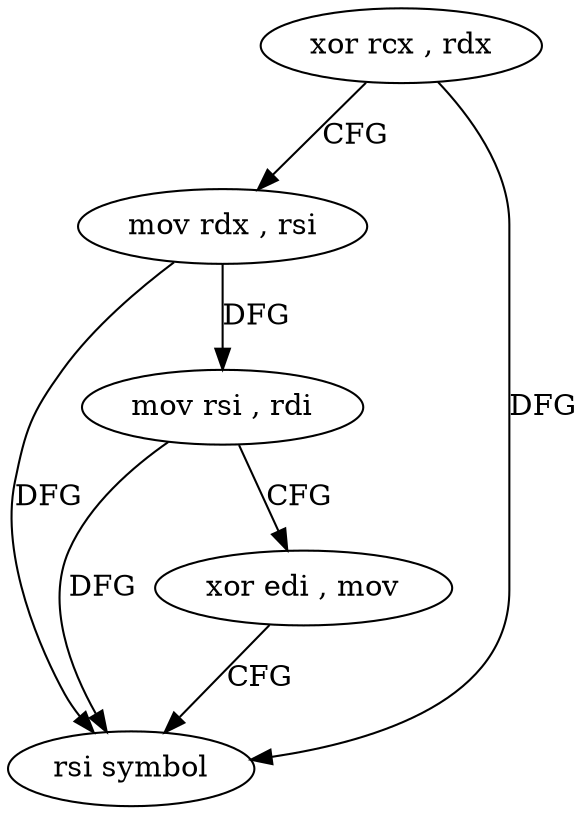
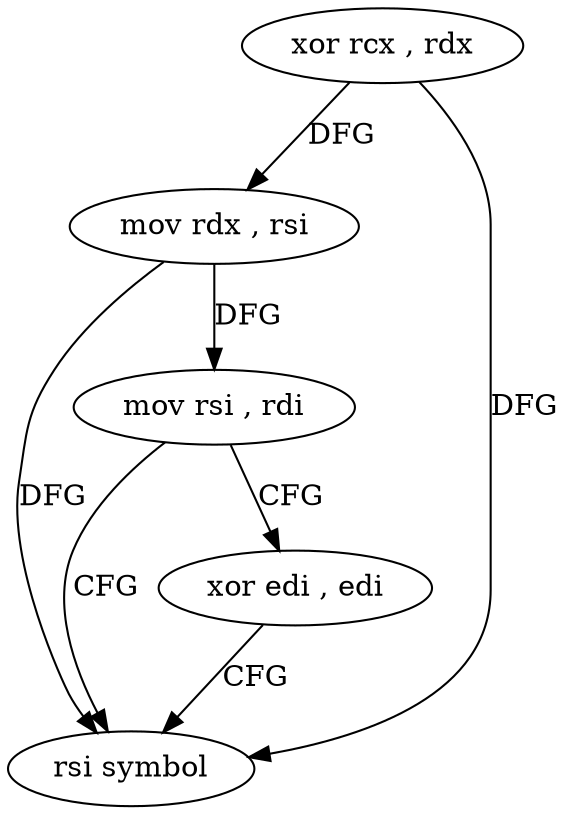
edge "xor rcx , rdx" -> "mov rdx , rsi": label "CFG" -> "DFG"
edge "mov rsi , rdi" -> "rsi symbol": label "DFG" -> "CFG"
node "xor edi , mov": label "xor edi , mov" -> "xor edi , edi"
